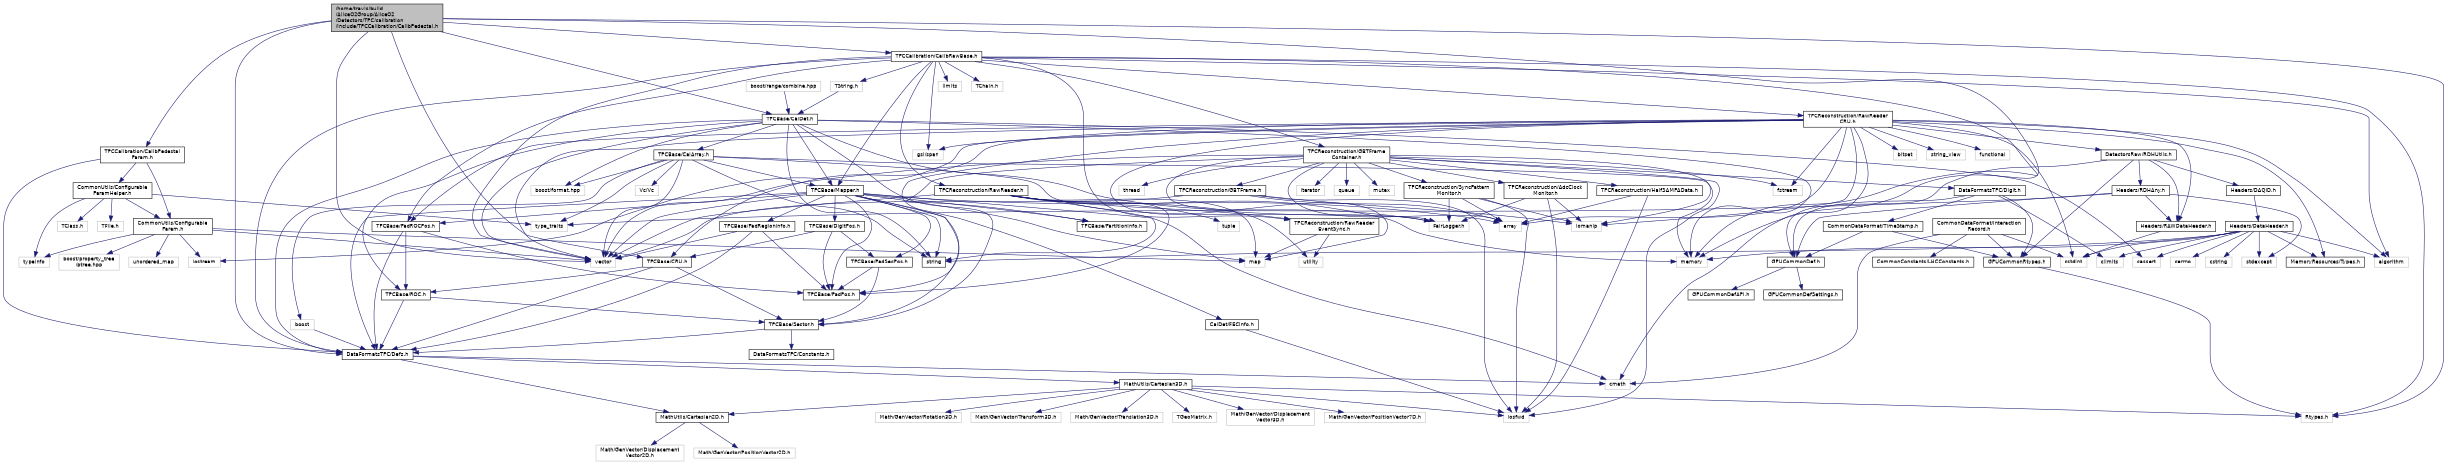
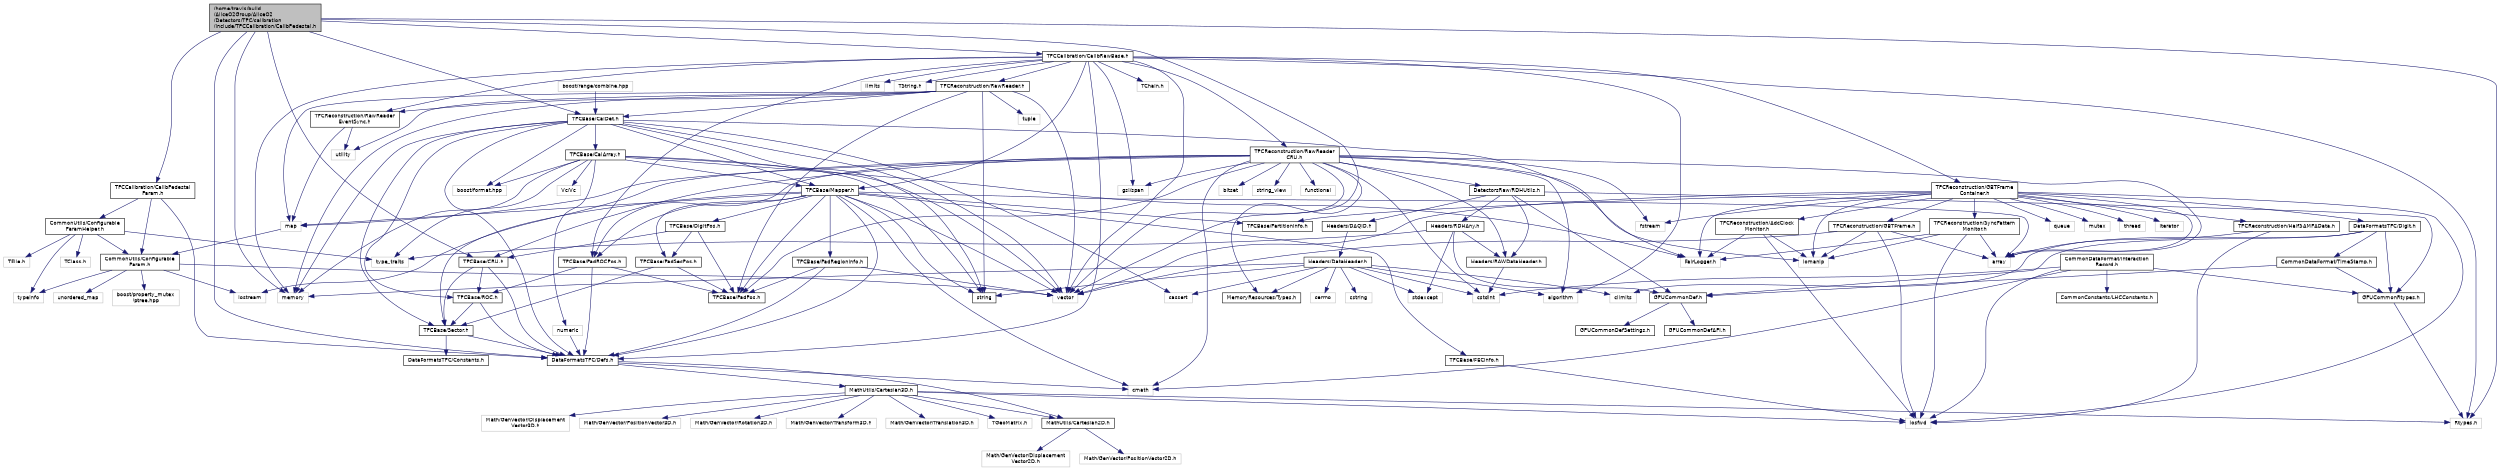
edge "TString.h" -> "TPCBase/CalDet.h": now "TPCReconstruction/RawReader.h" -> "TPCBase/CalDet.h"
edge "CommonUtils/Configurable Param.h" -> "map": reversed
node "boost/property_tree /ptree.hpp": label "boost/property_tree /ptree.hpp" -> "boost/property_mutex /ptree.hpp"
node "boost": label "boost" -> "numeric"
node "CalDet/FECInfo.h": label "CalDet/FECInfo.h" -> "TPCBase/FECInfo.h"
edge "CommonDataFormat/Interaction Record.h" -> "iosfwd": added
node "Math/GenVector/PositionVector7D.h": label "Math/GenVector/PositionVector7D.h" -> "Math/GenVector/PositionVector3D.h"
